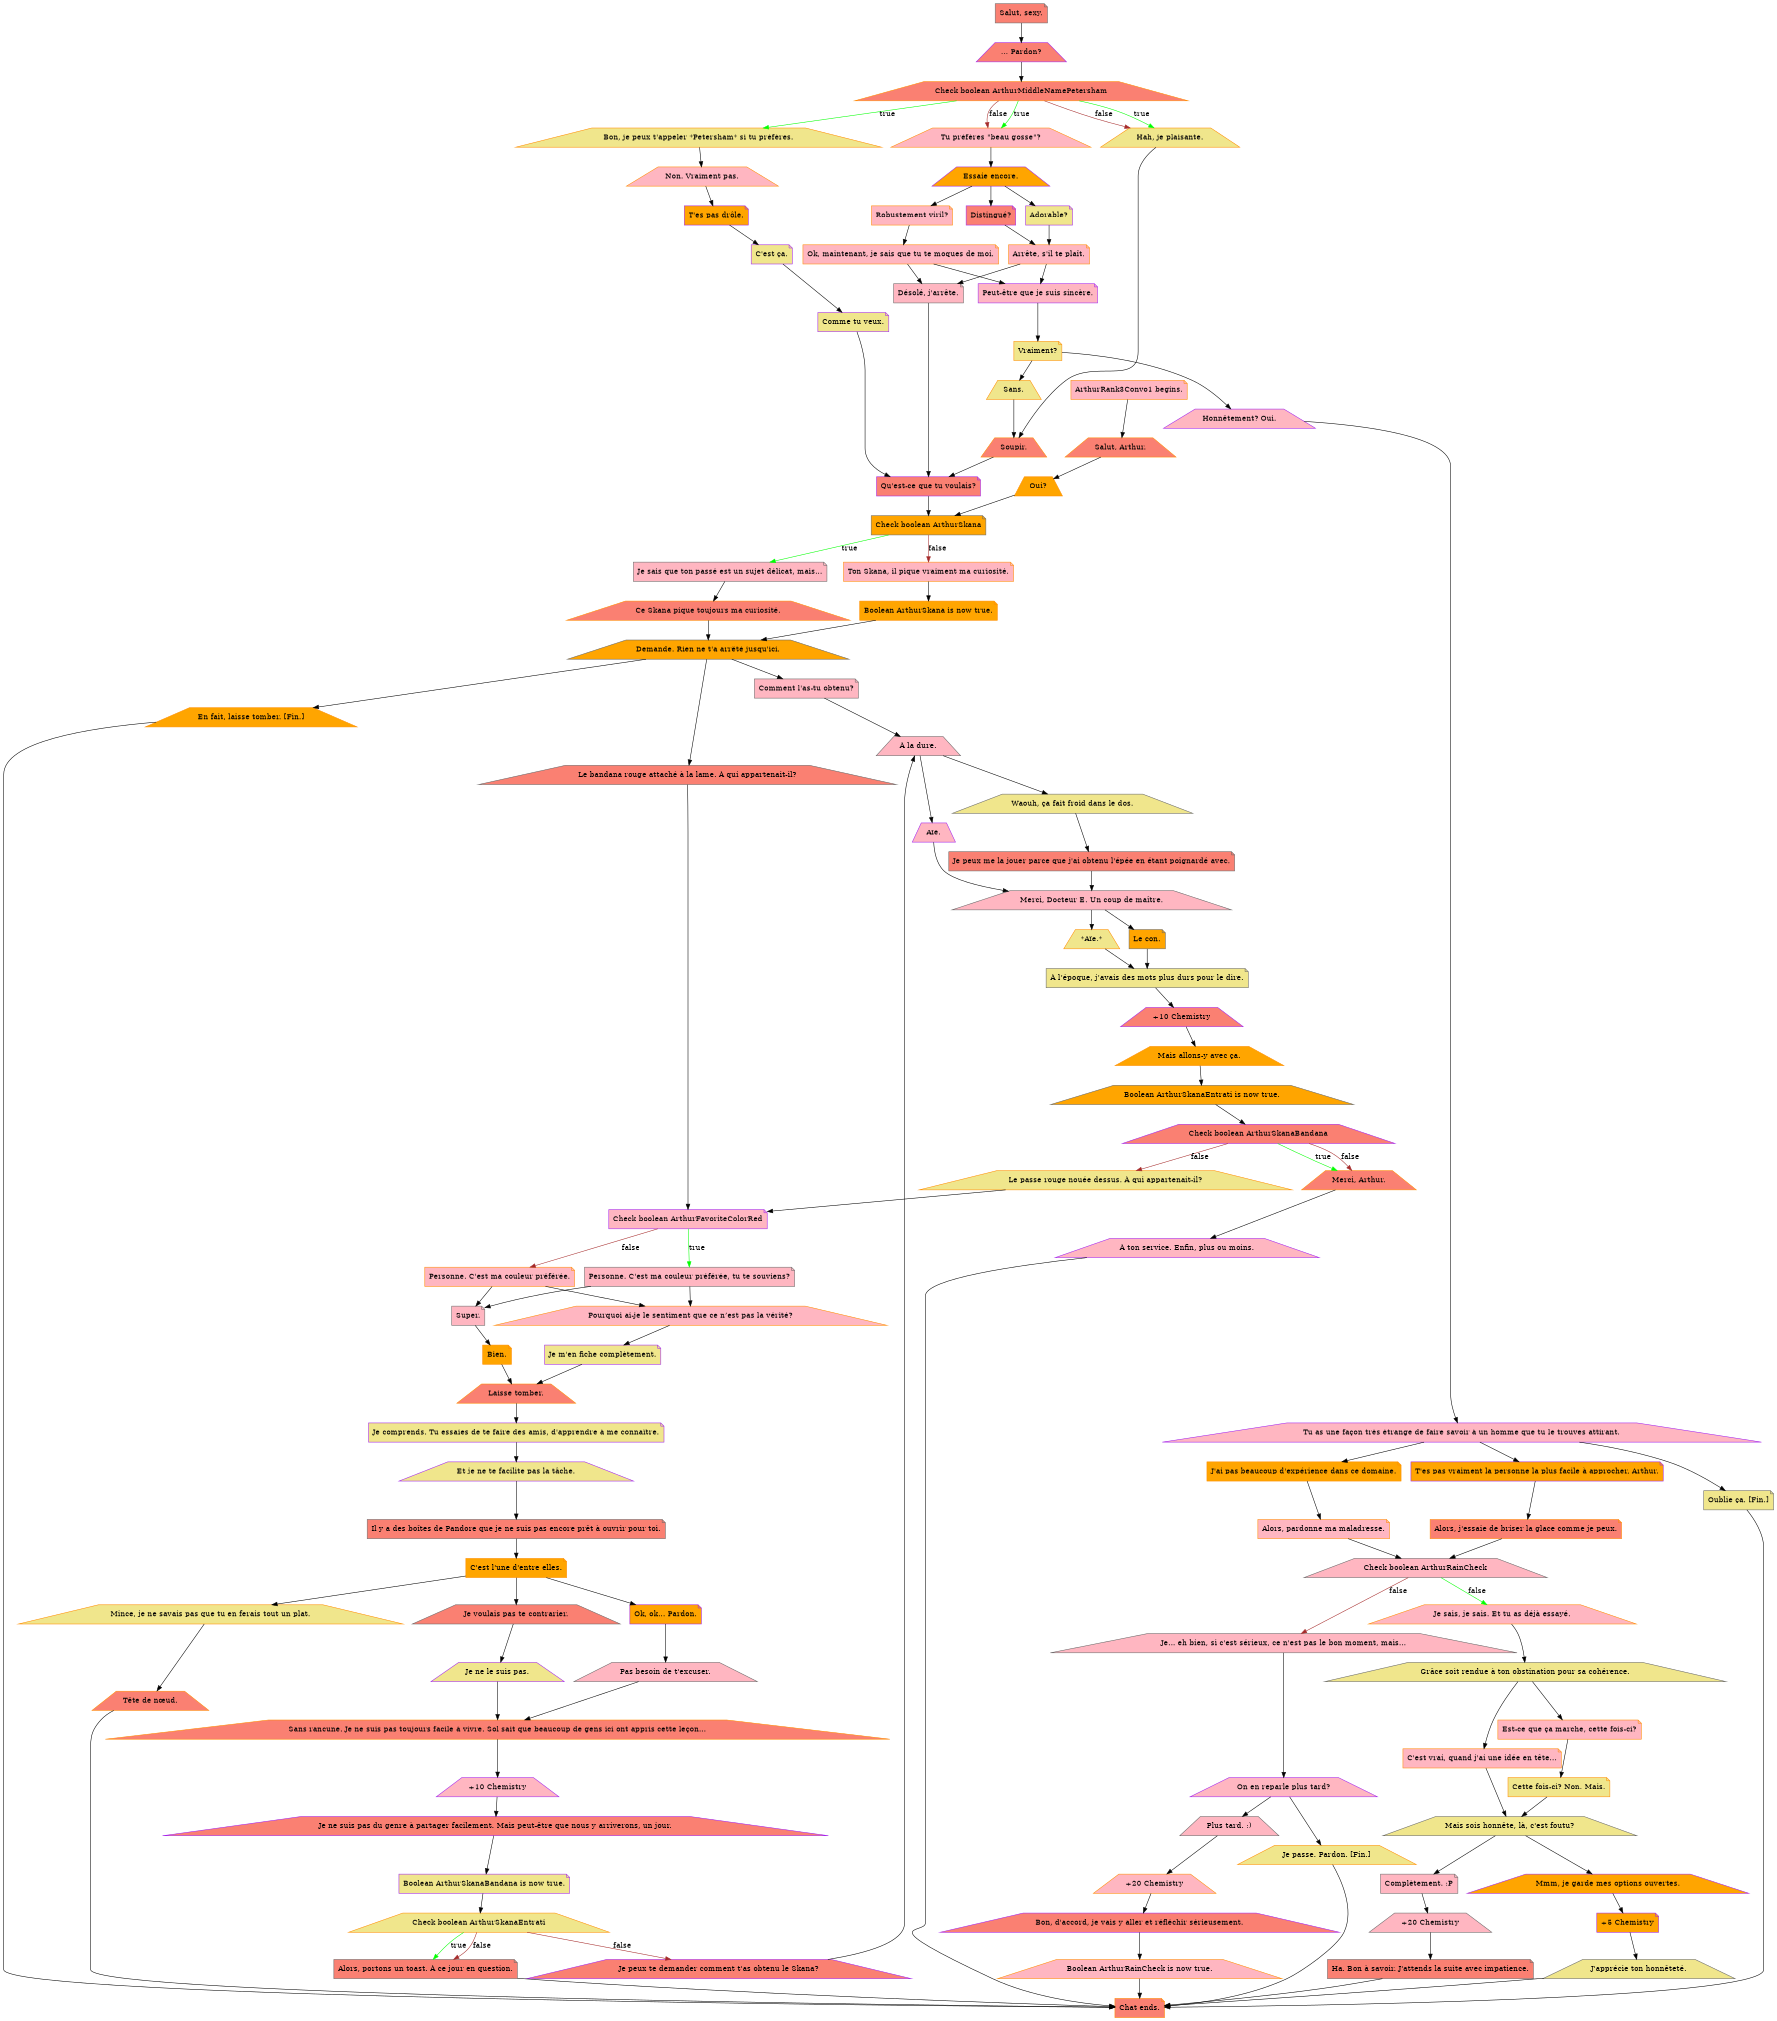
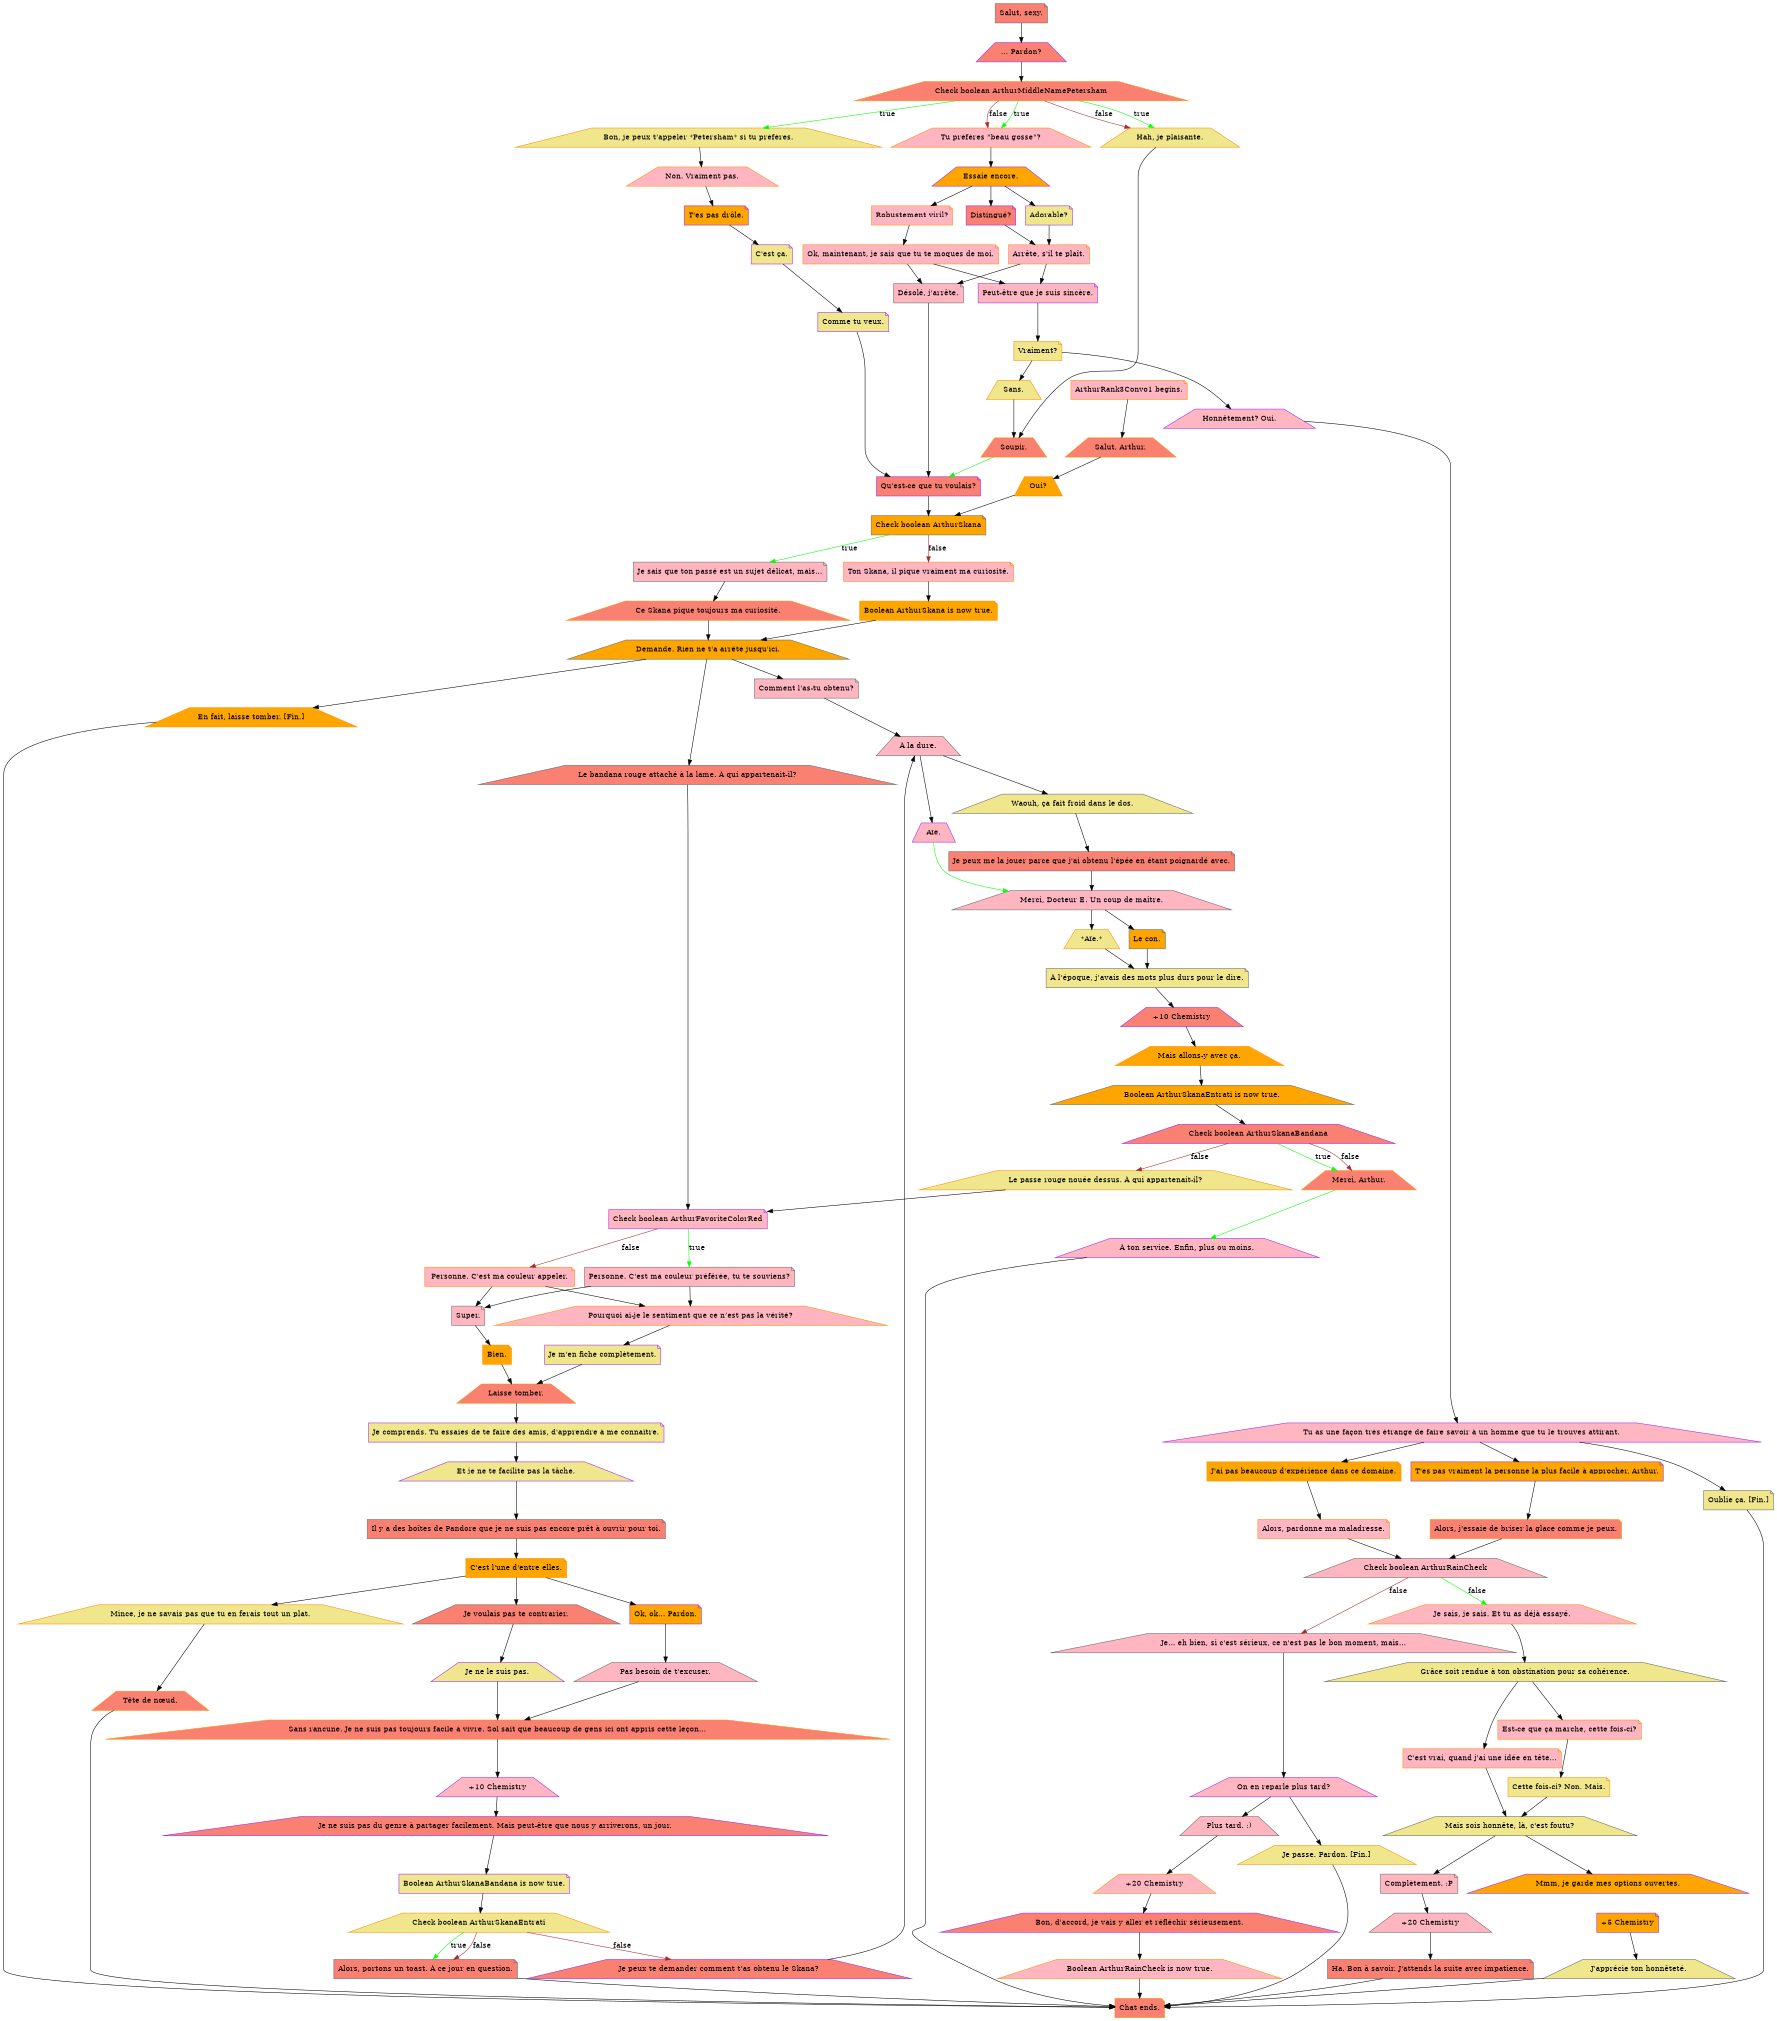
edge "Soupir." -> "Qu'est-ce que tu voulais?": color black -> green
edge "Aïe." -> "Merci, Docteur E. Un coup de maître.": color black -> green
edge "Merci, Arthur." -> "À ton service. Enfin, plus ou moins.": color black -> green
node "Personne. C'est ma couleur préférée.": label "Personne. C'est ma couleur préférée." -> "Personne. C'est ma couleur appeler."
edge "Mmm, je garde mes options ouvertes." -> "+5 Chemistry": removed
